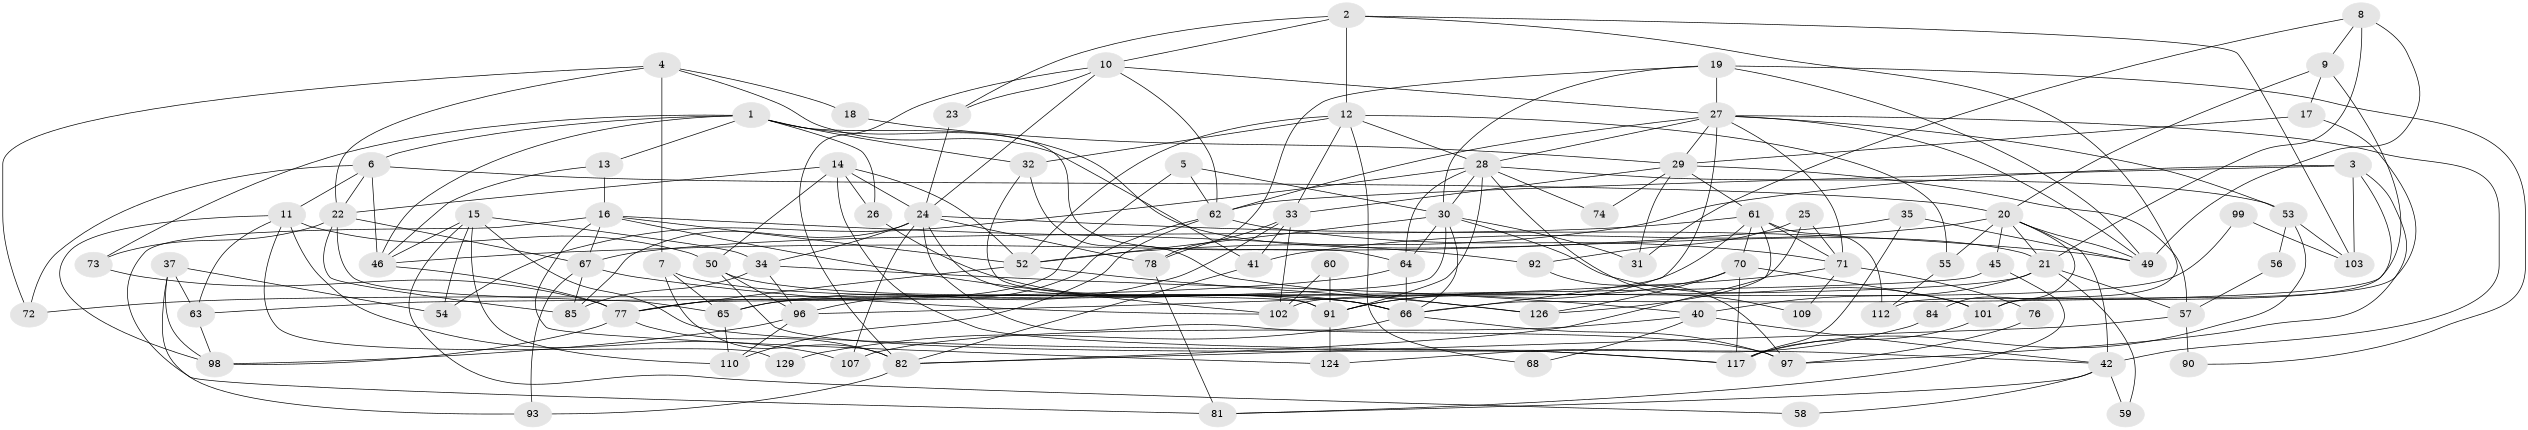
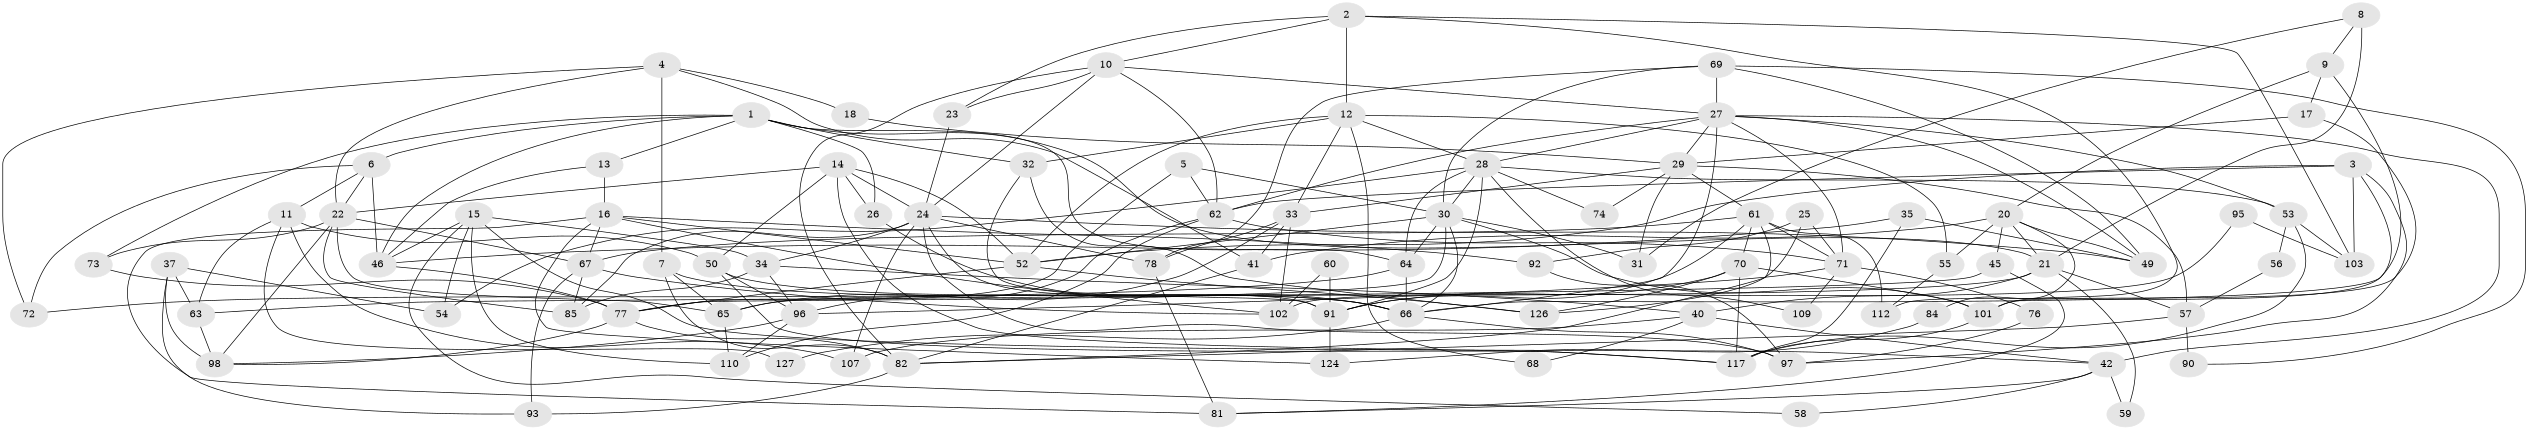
node "19": label "19" -> "69"
edge "8" -- "49": removed
edge "6" -- "20": removed
node "99": label "99" -> "95"
edge "11" -- "98": now "22" -- "98"
edge "20" -- "42": removed
node "129": label "129" -> "127"
